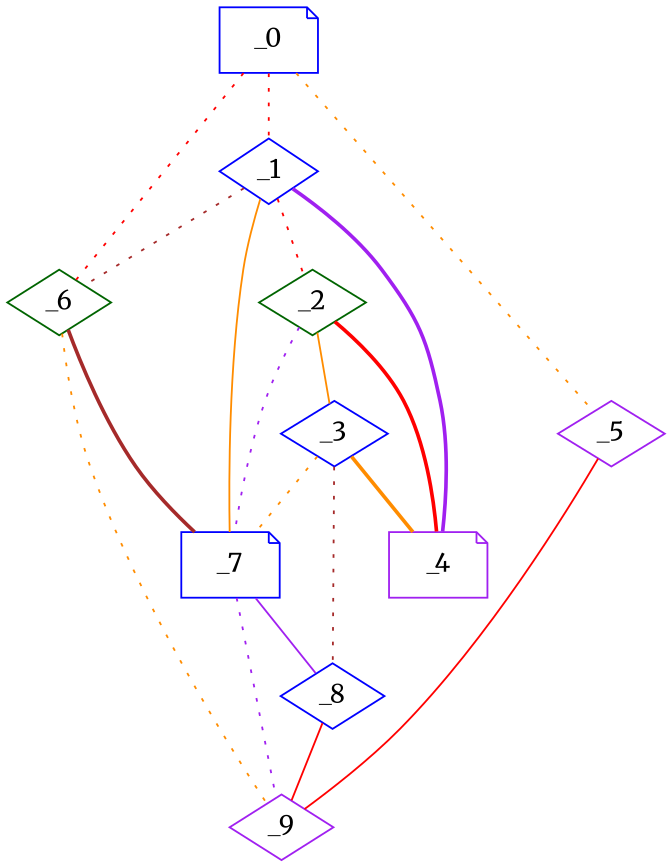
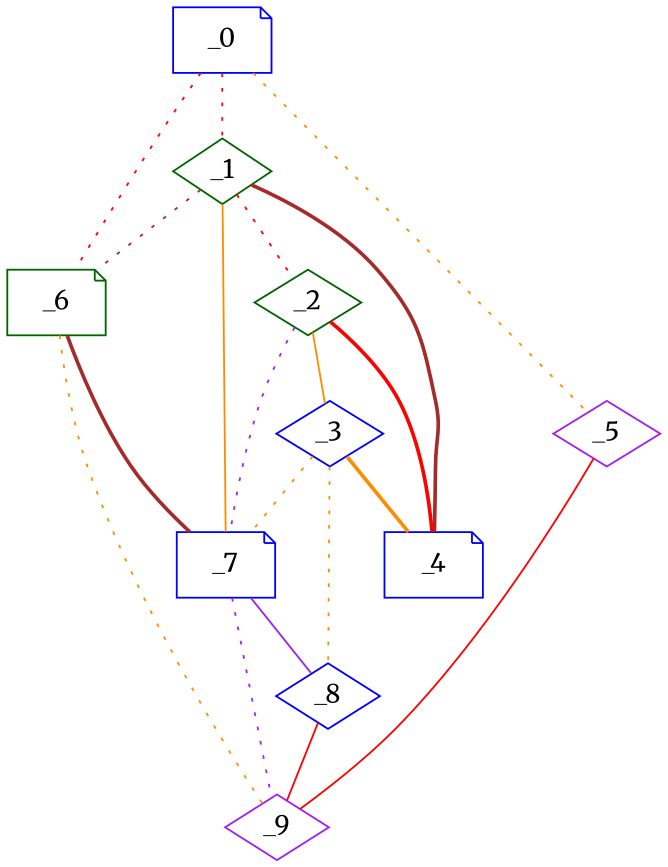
node "_1": color blue -> darkgreen
node "_6": shape diamond -> note
edge "_1" -- "_4": color purple -> brown
edge "_3" -- "_8": color brown -> darkorange
node "_4": color purple -> blue
